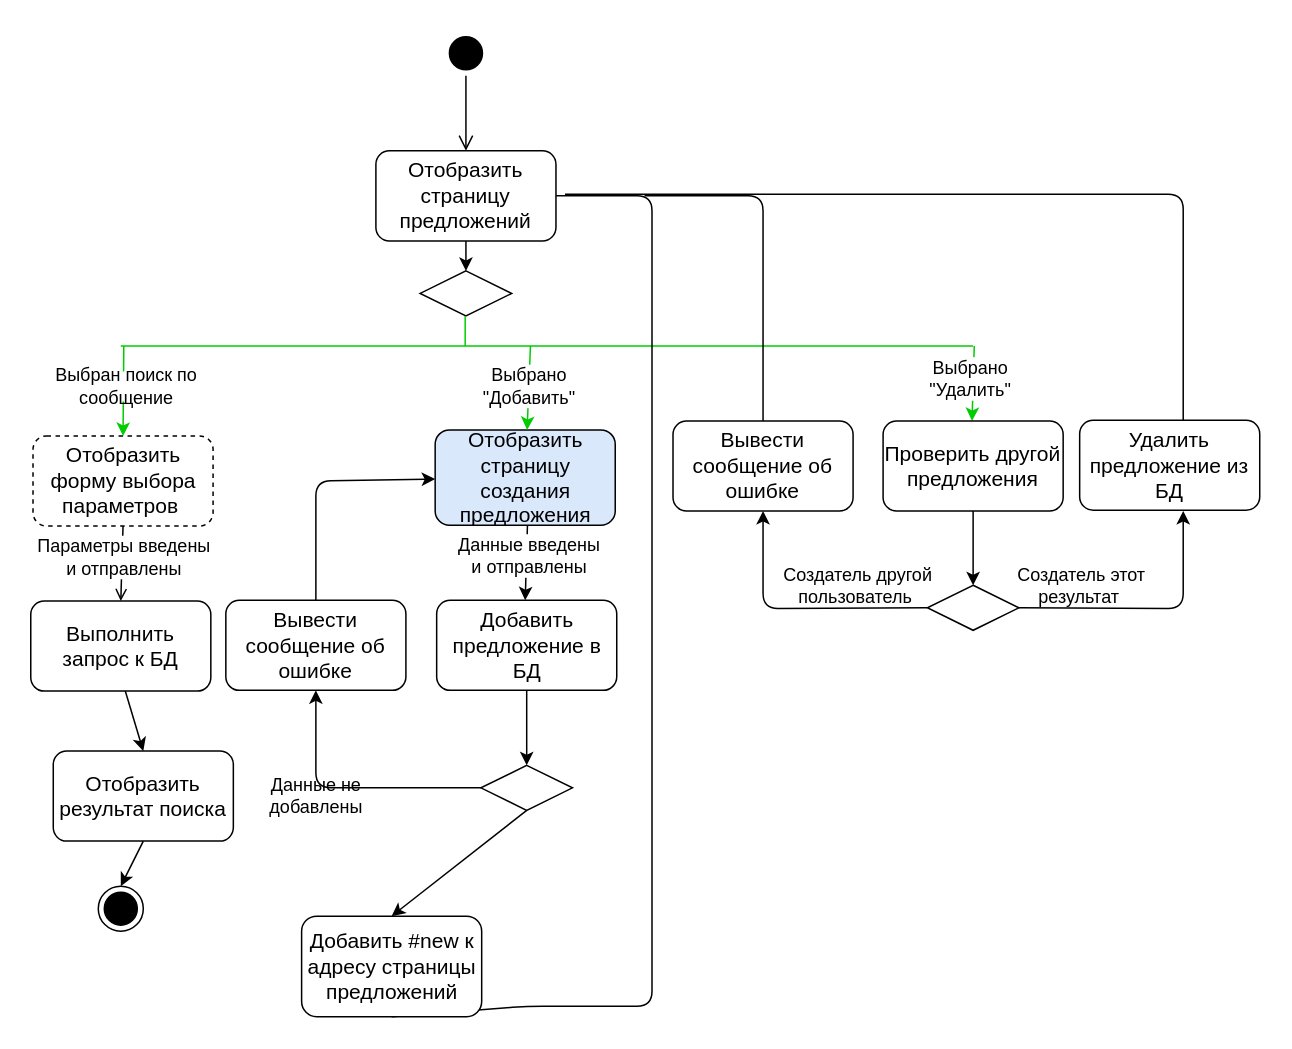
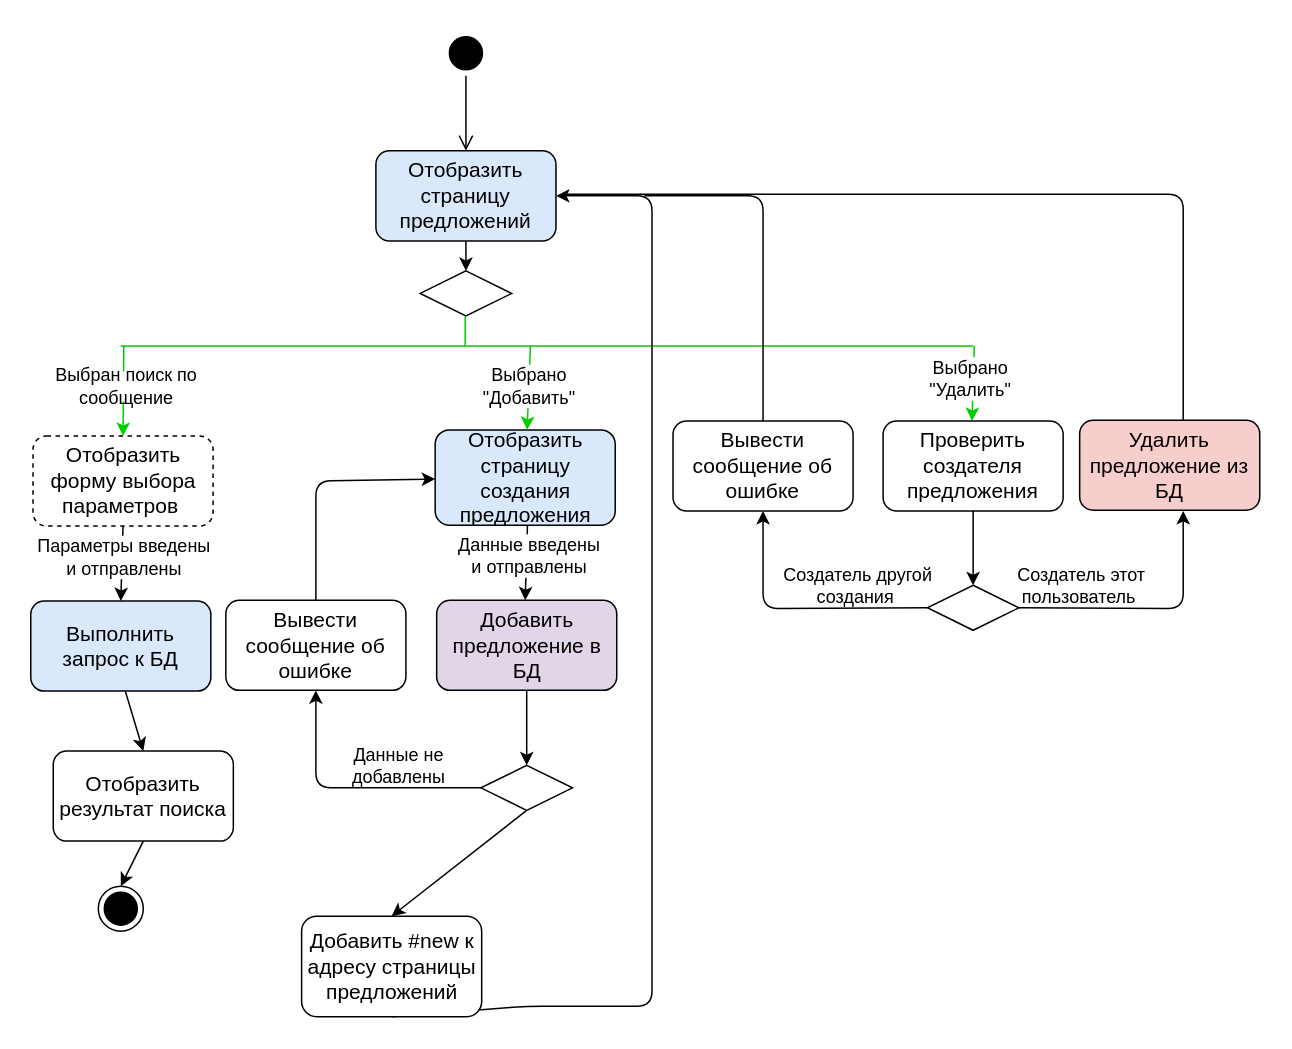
node "Отобразить страницу предложений": fillcolor #ffffff -> #dae8fc
edge "Отобразить страницу предложений" -- "Добавить #new к адресу cтраницы предложений": arrowhead none -> classic
node "Удалить предложение из БД": fillcolor #ffffff -> #f8cecc
node "Проверить другой предложения": label "Проверить другой предложения" -> "Проверить создателя предложения"
node "Создатель другой пользователь": label "Создатель другой пользователь" -> "Создатель другой создания"
node "Создатель этот результат": label "Создатель этот результат" -> "Создатель этот пользователь"
edge "Отобразить форму выбора параметров" -> "Выполнить запрос к БД": arrowhead open -> classic
node "Добавить предложение в БД": fillcolor #ffffff -> #e1d5e7
node "Выполнить запрос к БД": fillcolor #ffffff -> #dae8fc
node "Данные не добавлены": moved (317, 796) -> (399, 766)
